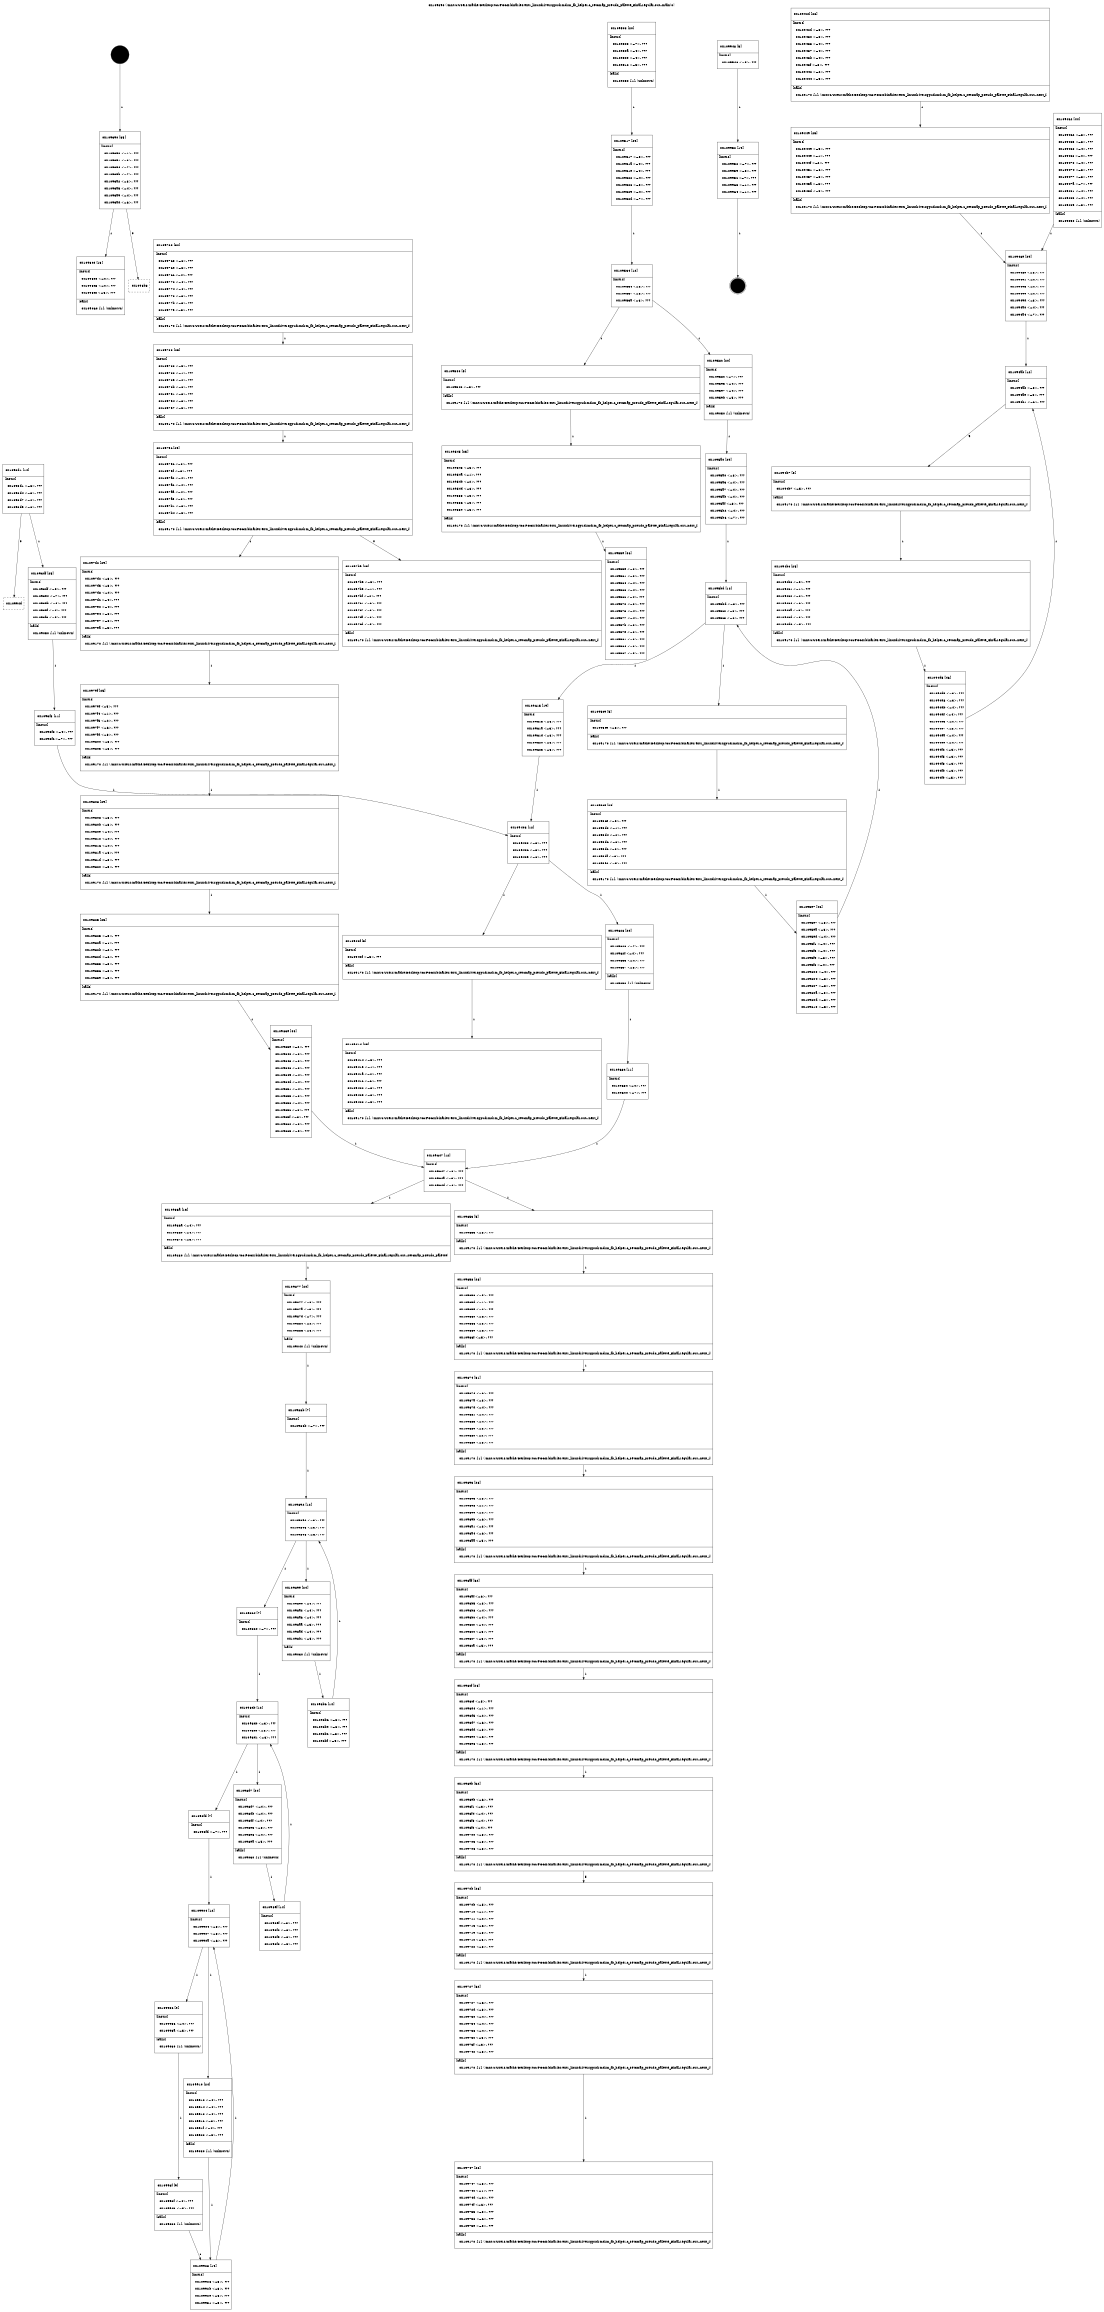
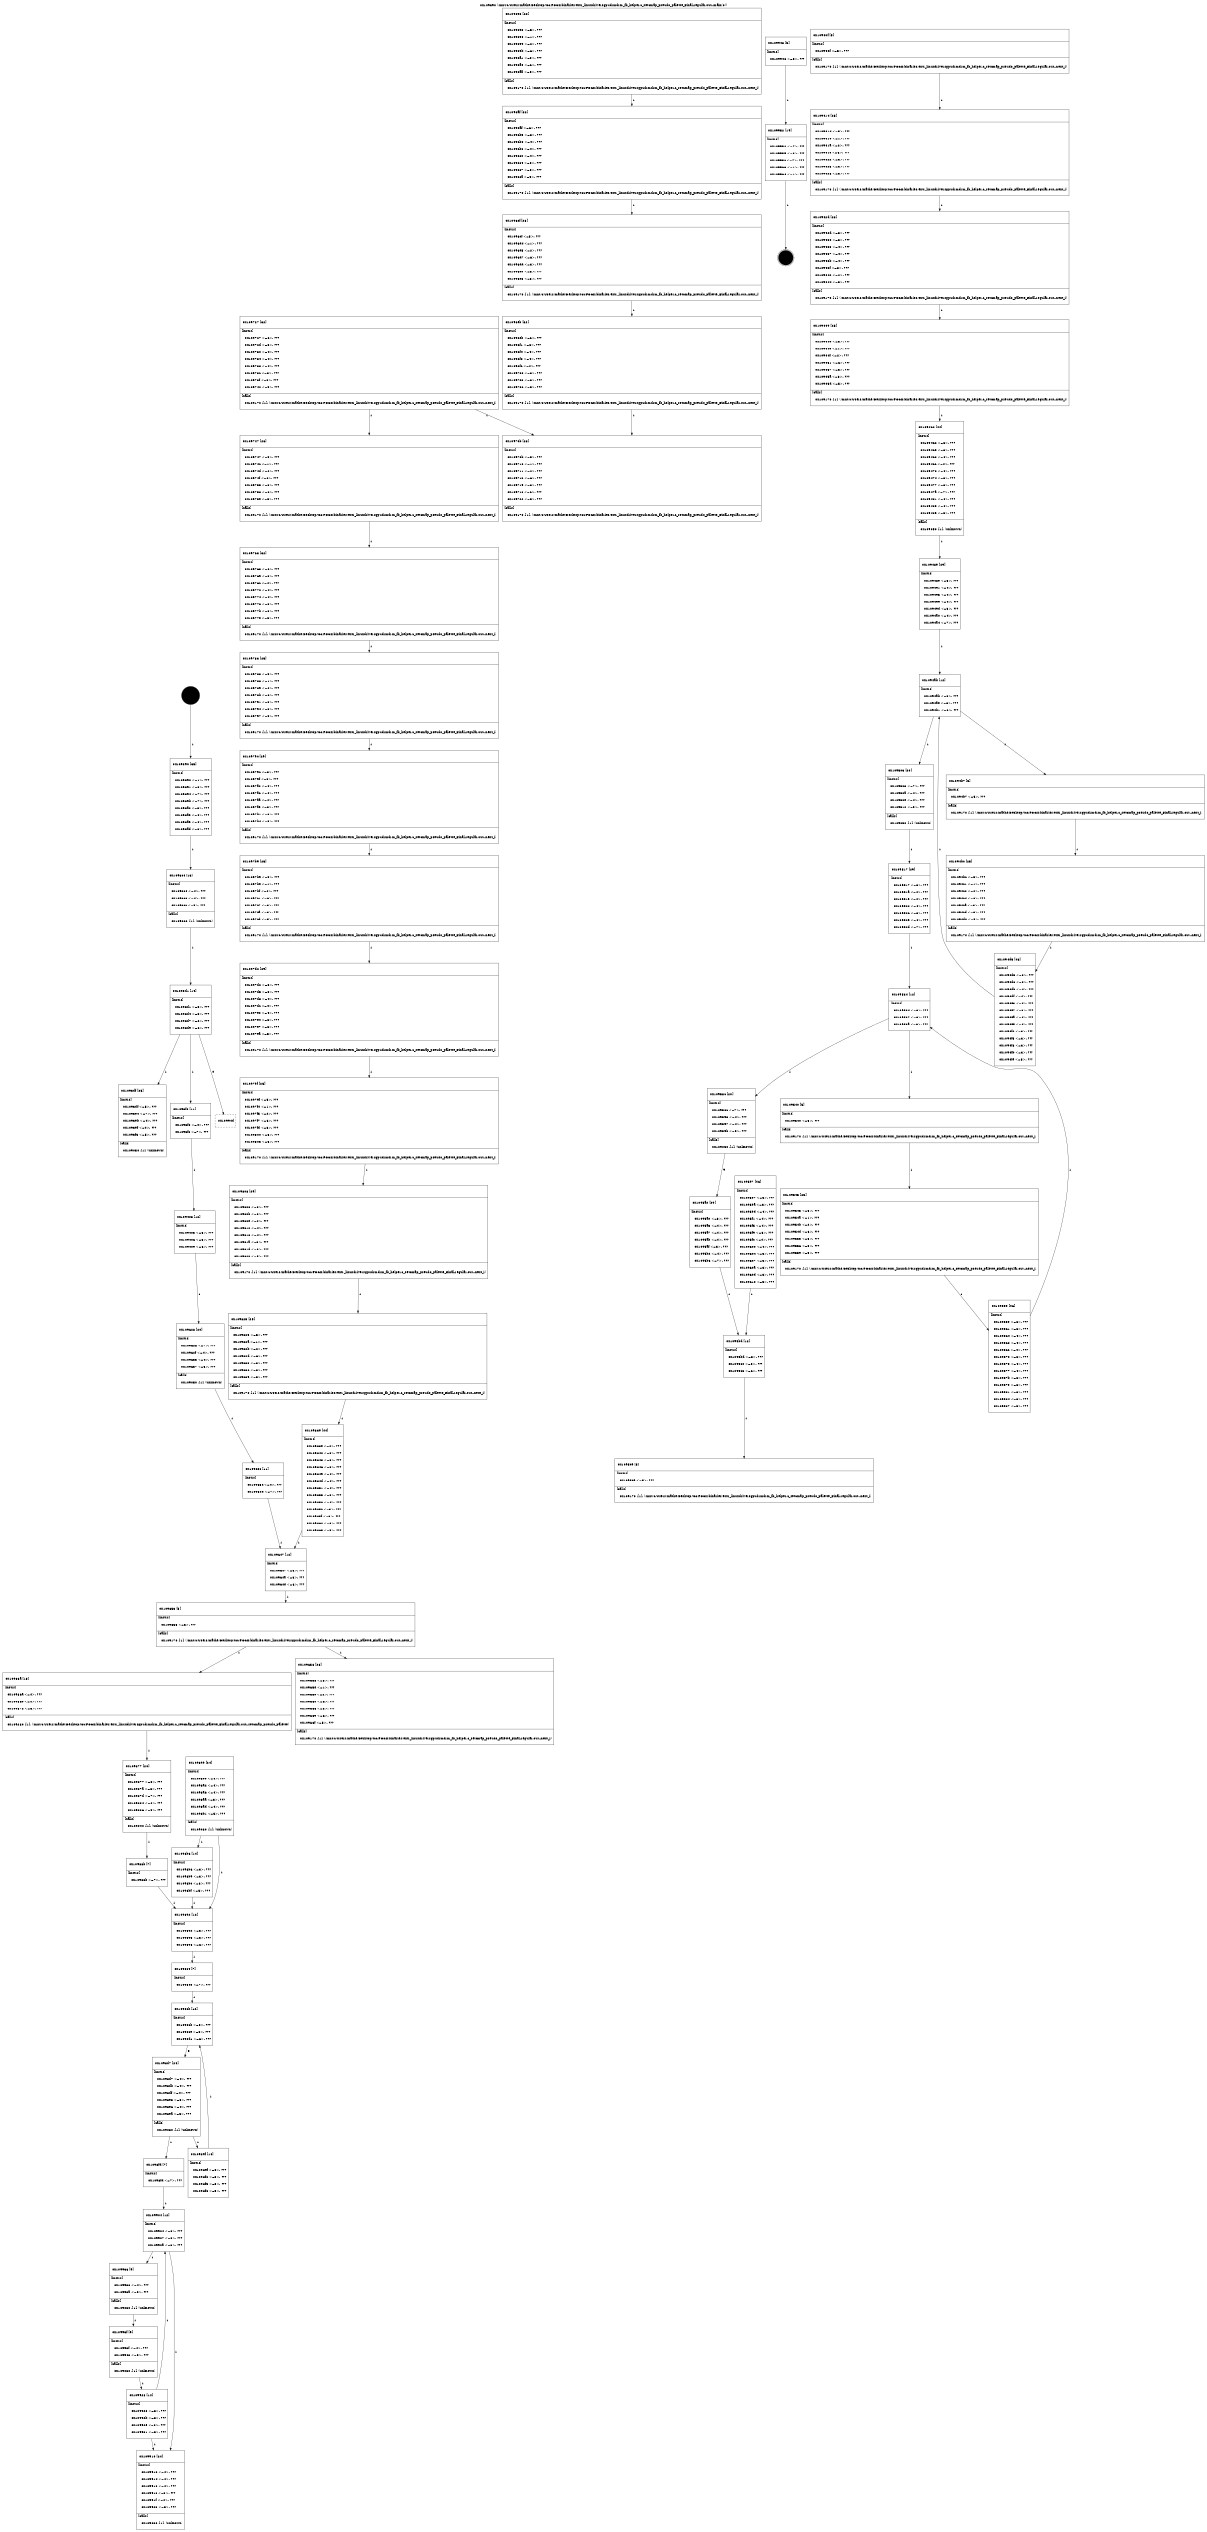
edge "0x109414 [25]" -> "0x10942d [28]": added, label "1"
edge "0x109449 [25]" -> "0x10948e [29]": now "0x109449 [25]" -> "0x109462 [44]"
node "0x1093b3": removed
edge "0x10958c [20]" -> "0x1095a0 [29]": label " 1" -> " 9"
edge "0x1094ab [12]" -> "0x1094b7 [5]": label " 9" -> " 1"
edge "0x109747 [28]" -> "0x109763 [32]": added, label "1"
edge "0x10979c [29]" -> "0x1097b9 [25]": label " 0" -> " 1"
edge "0x10979c [29]" -> "0x1097d2 [29]": now "0x1097b9 [25]" -> "0x1097d2 [29]"
edge "0x1093df [25]" -> "0x1093f8 [11]": now "0x1093d1 [14]" -> "0x1093f8 [11]"
node "0x109615 [19]": removed
edge "0x1094ab [12]" -> "0x109503 [20]": added, label "1"
node "0x1095ce [25]": removed
edge "0x109403 [12]" -> "0x10940f [5]": removed, label "1"
edge "0x1093c4 [13]" -> "0x1093d1 [14]": added, label "1"
edge "0x10955e [46]" -> "0x109534 [12]": added, label "1"
edge "0x109647 [12]" -> "0x10986a [13]": now "0x109653 [5]" -> "0x10986a [13]"
node "0x109674 [31]": removed
edge "0x109892 [12]" -> "0x10989e [24]": reversed
edge "0x1098cb [12]" -> "0x1098d7 [24]": label " 1" -> " 5"
edge "0x1098cb [12]" -> "0x1098fd [7]": now "0x1098d7 [24]" -> "0x1098fd [7]"
edge "0x1096eb [32]" -> "0x10970b [28]": label " 5" -> " 1"
edge "0x10970b [28]" -> "0x109727 [32]": reversed
edge "0x109910 [24]" -> "0x109928 [14]": reversed
